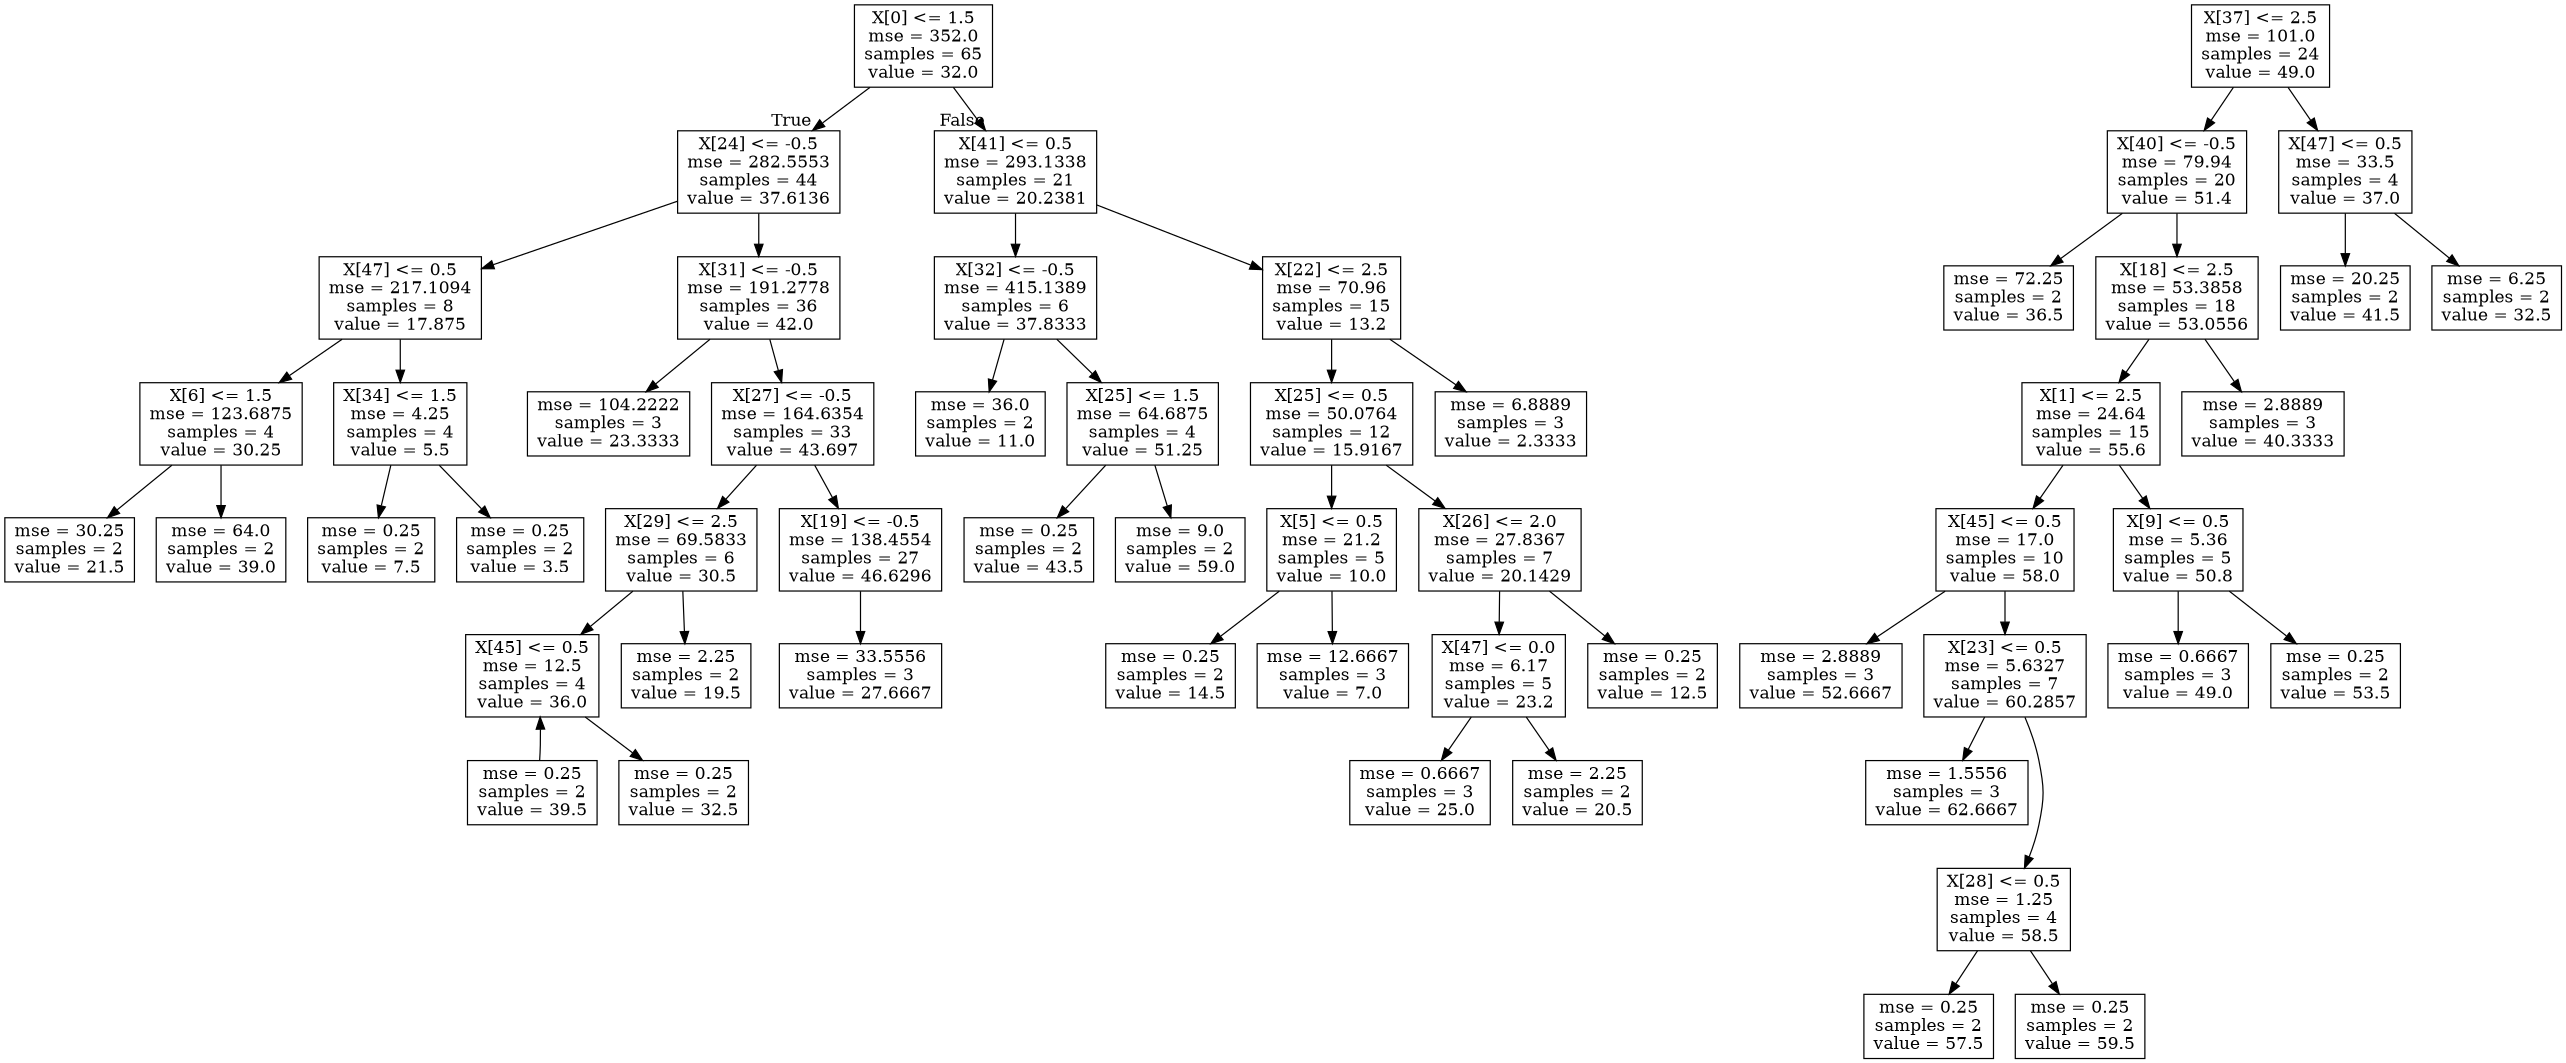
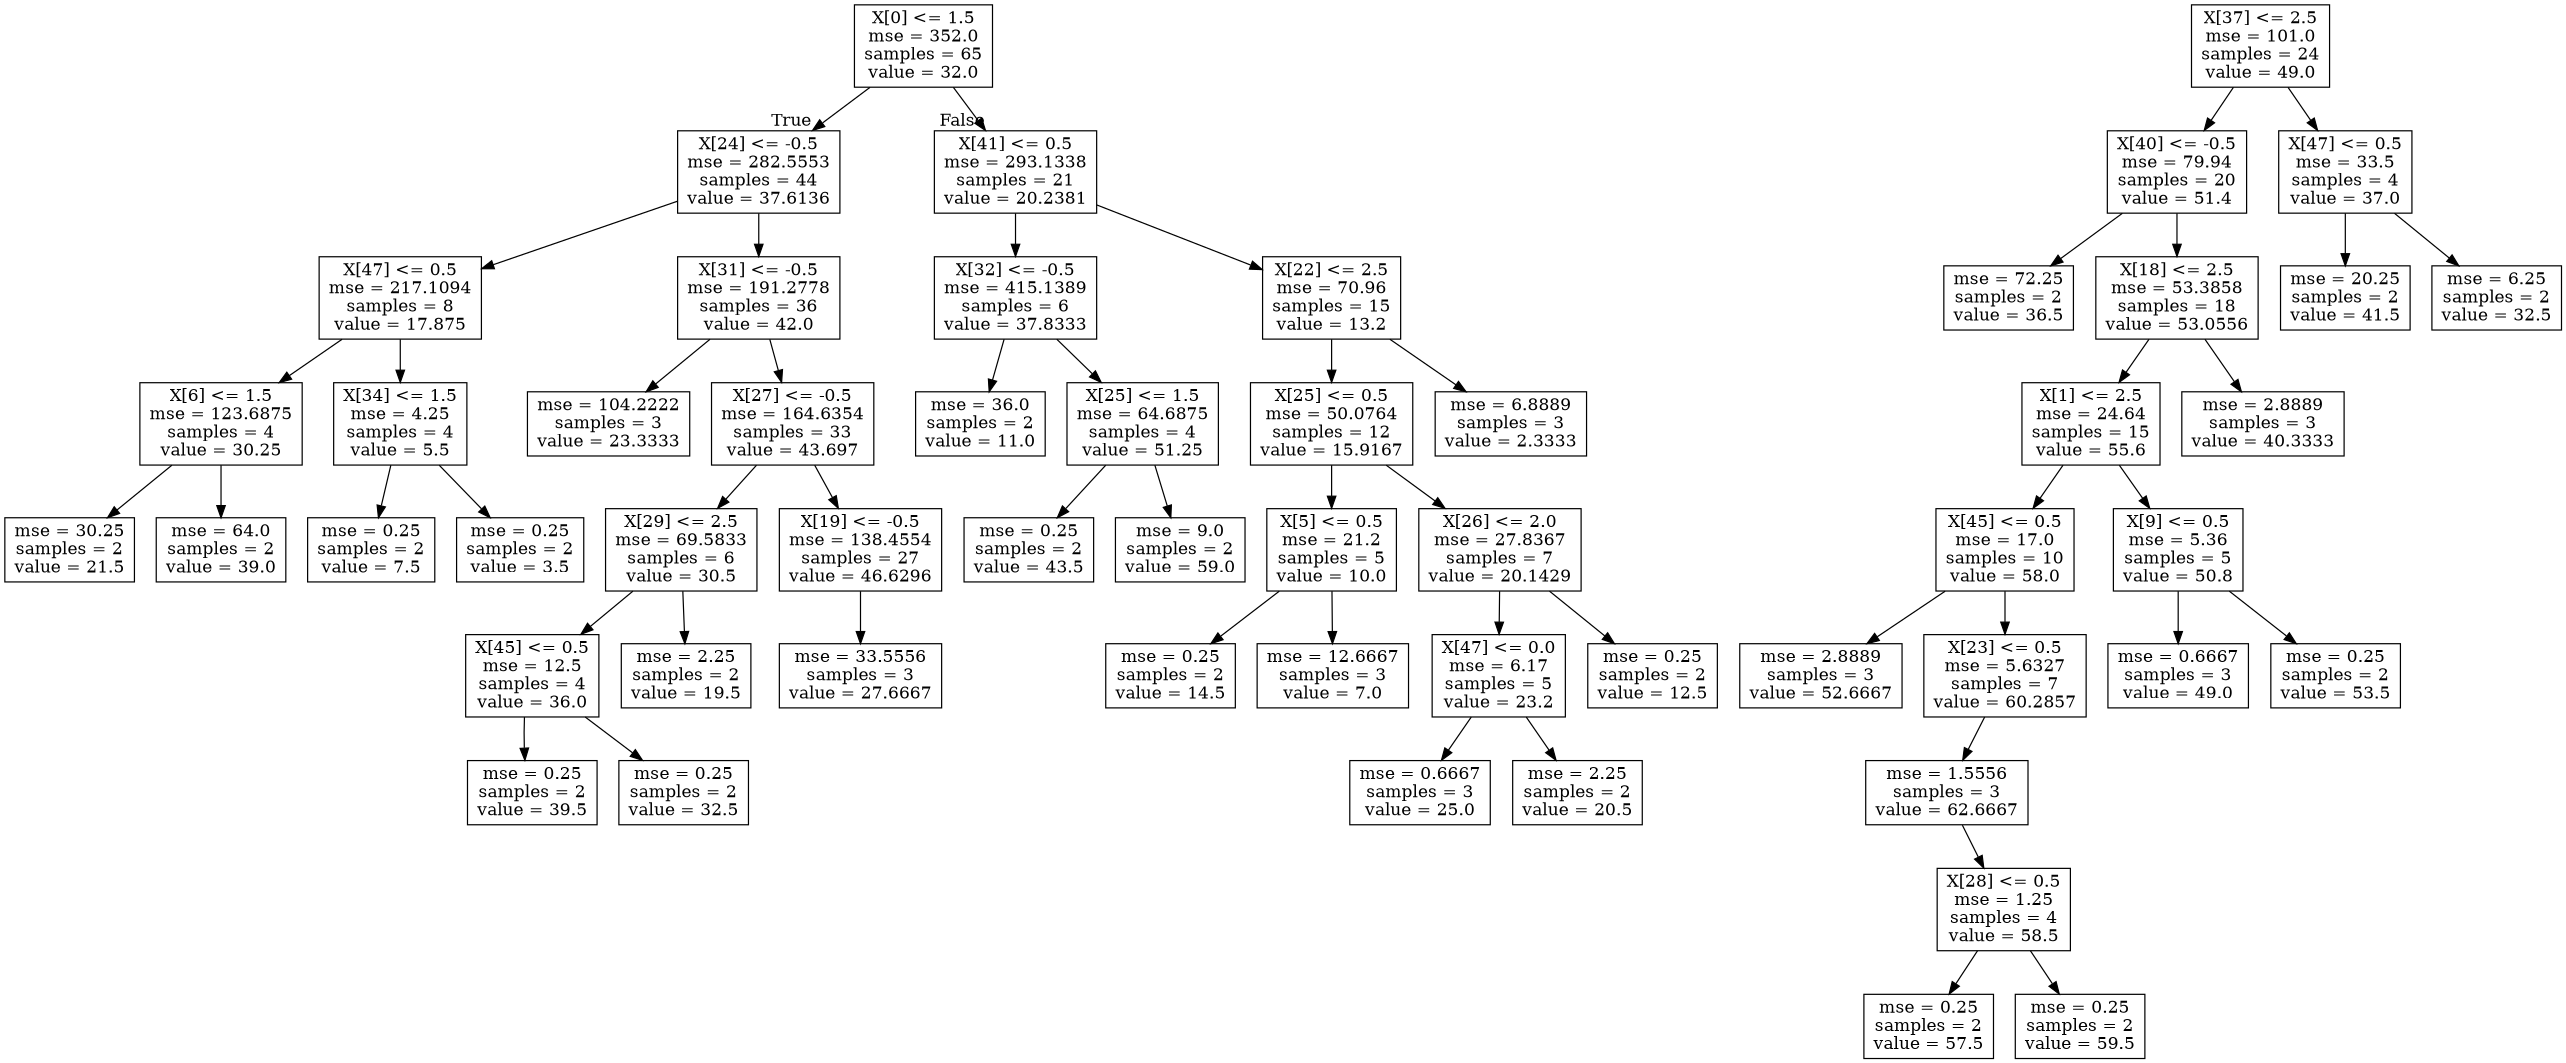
edge "mse = 0.25 samples = 2 value = 39.5" -> "X[45] <= 0.5 mse = 12.5 samples = 4 value = 36.0": reversed
edge "X[23] <= 0.5 mse = 5.6327 samples = 7 value = 60.2857" -> "X[28] <= 0.5 mse = 1.25 samples = 4 value = 58.5": now "mse = 1.5556 samples = 3 value = 62.6667" -> "X[28] <= 0.5 mse = 1.25 samples = 4 value = 58.5"
